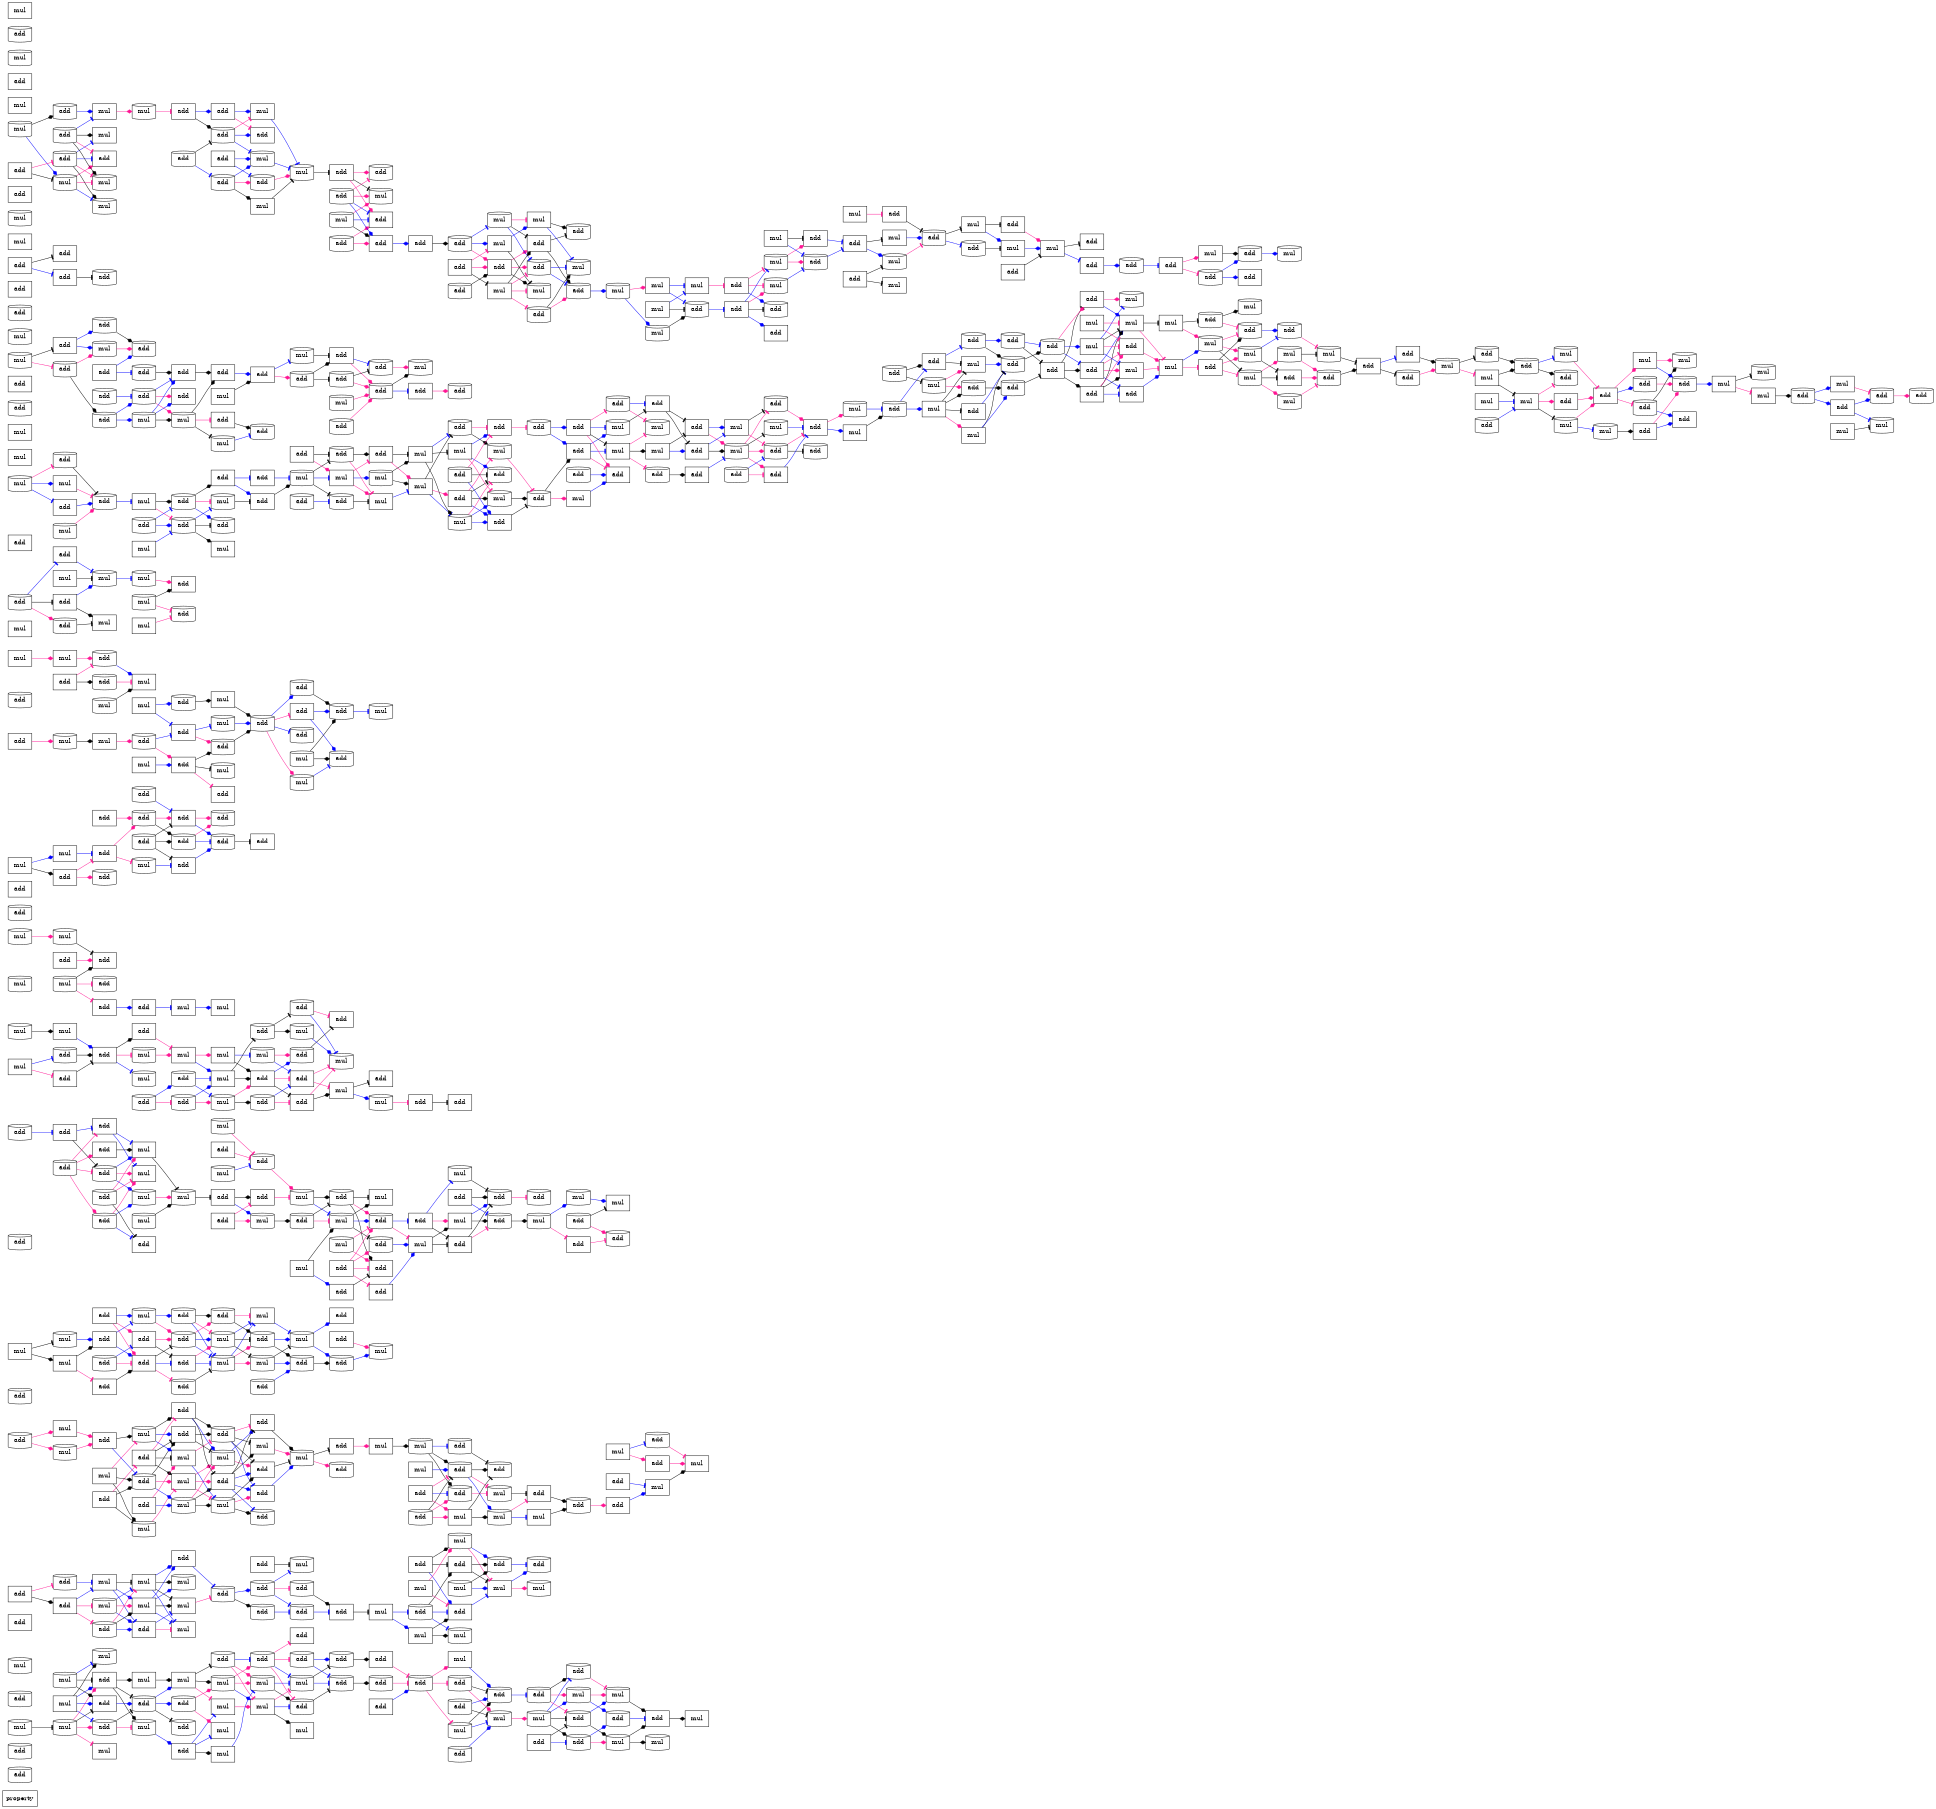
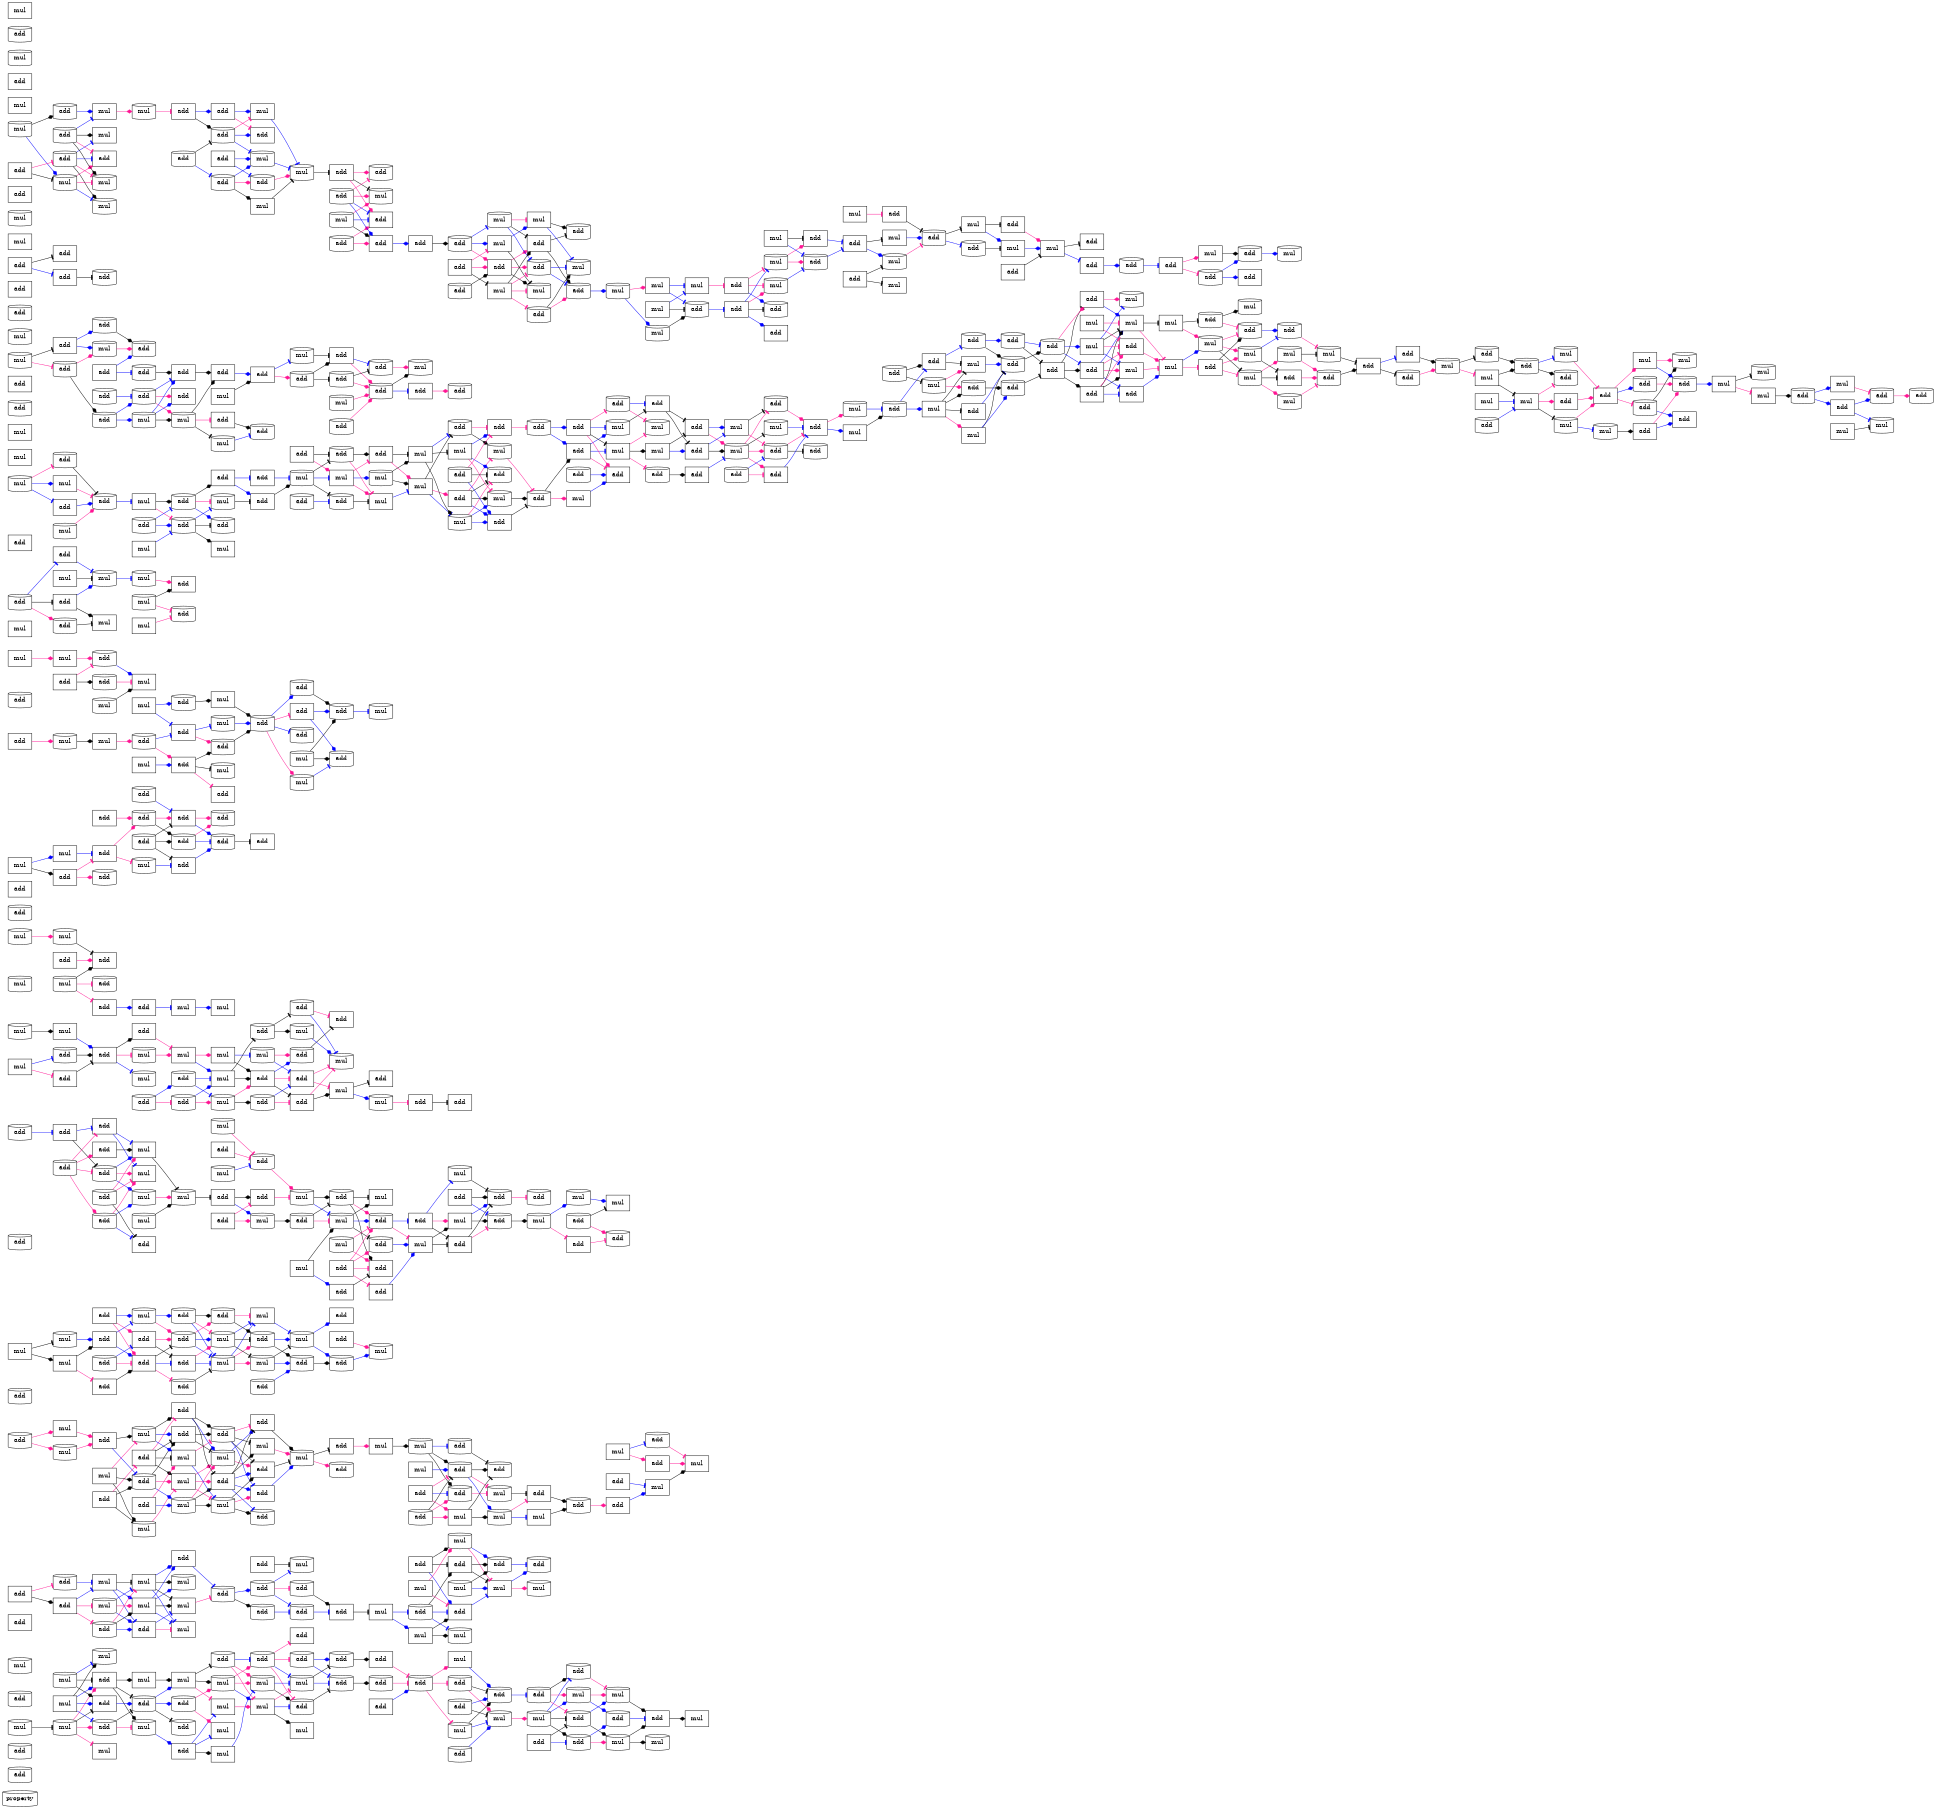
node "property": shape box -> cylinder
